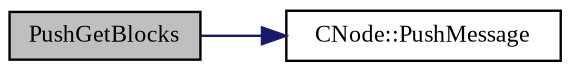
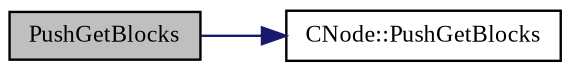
node "CNode::PushMessage": label "CNode::PushMessage" -> "CNode::PushGetBlocks"
